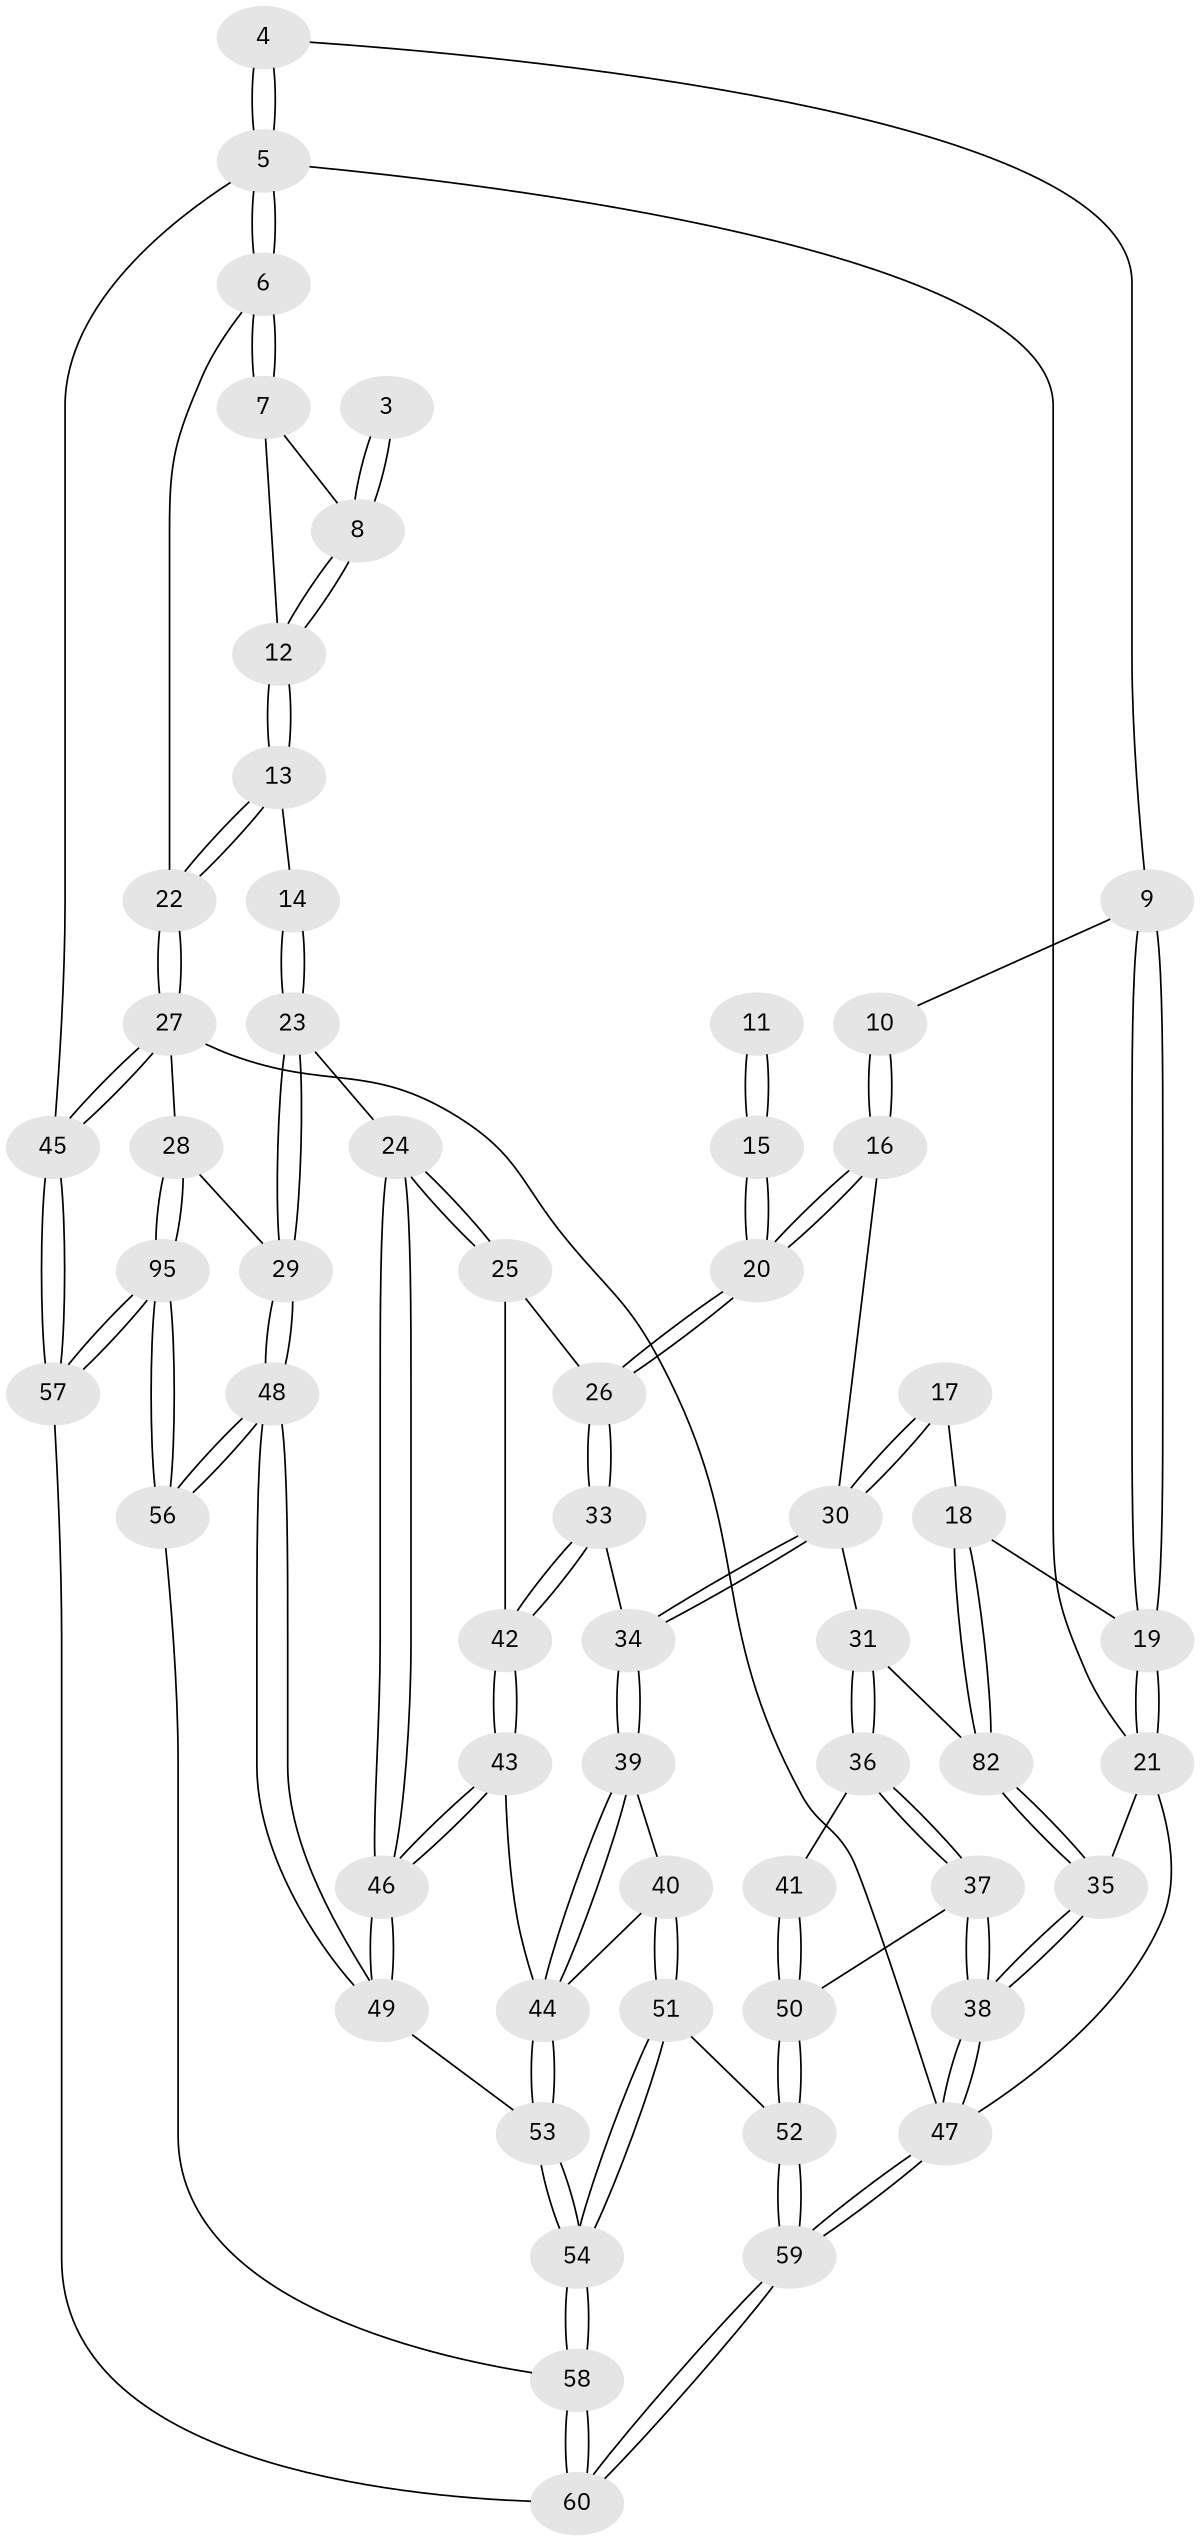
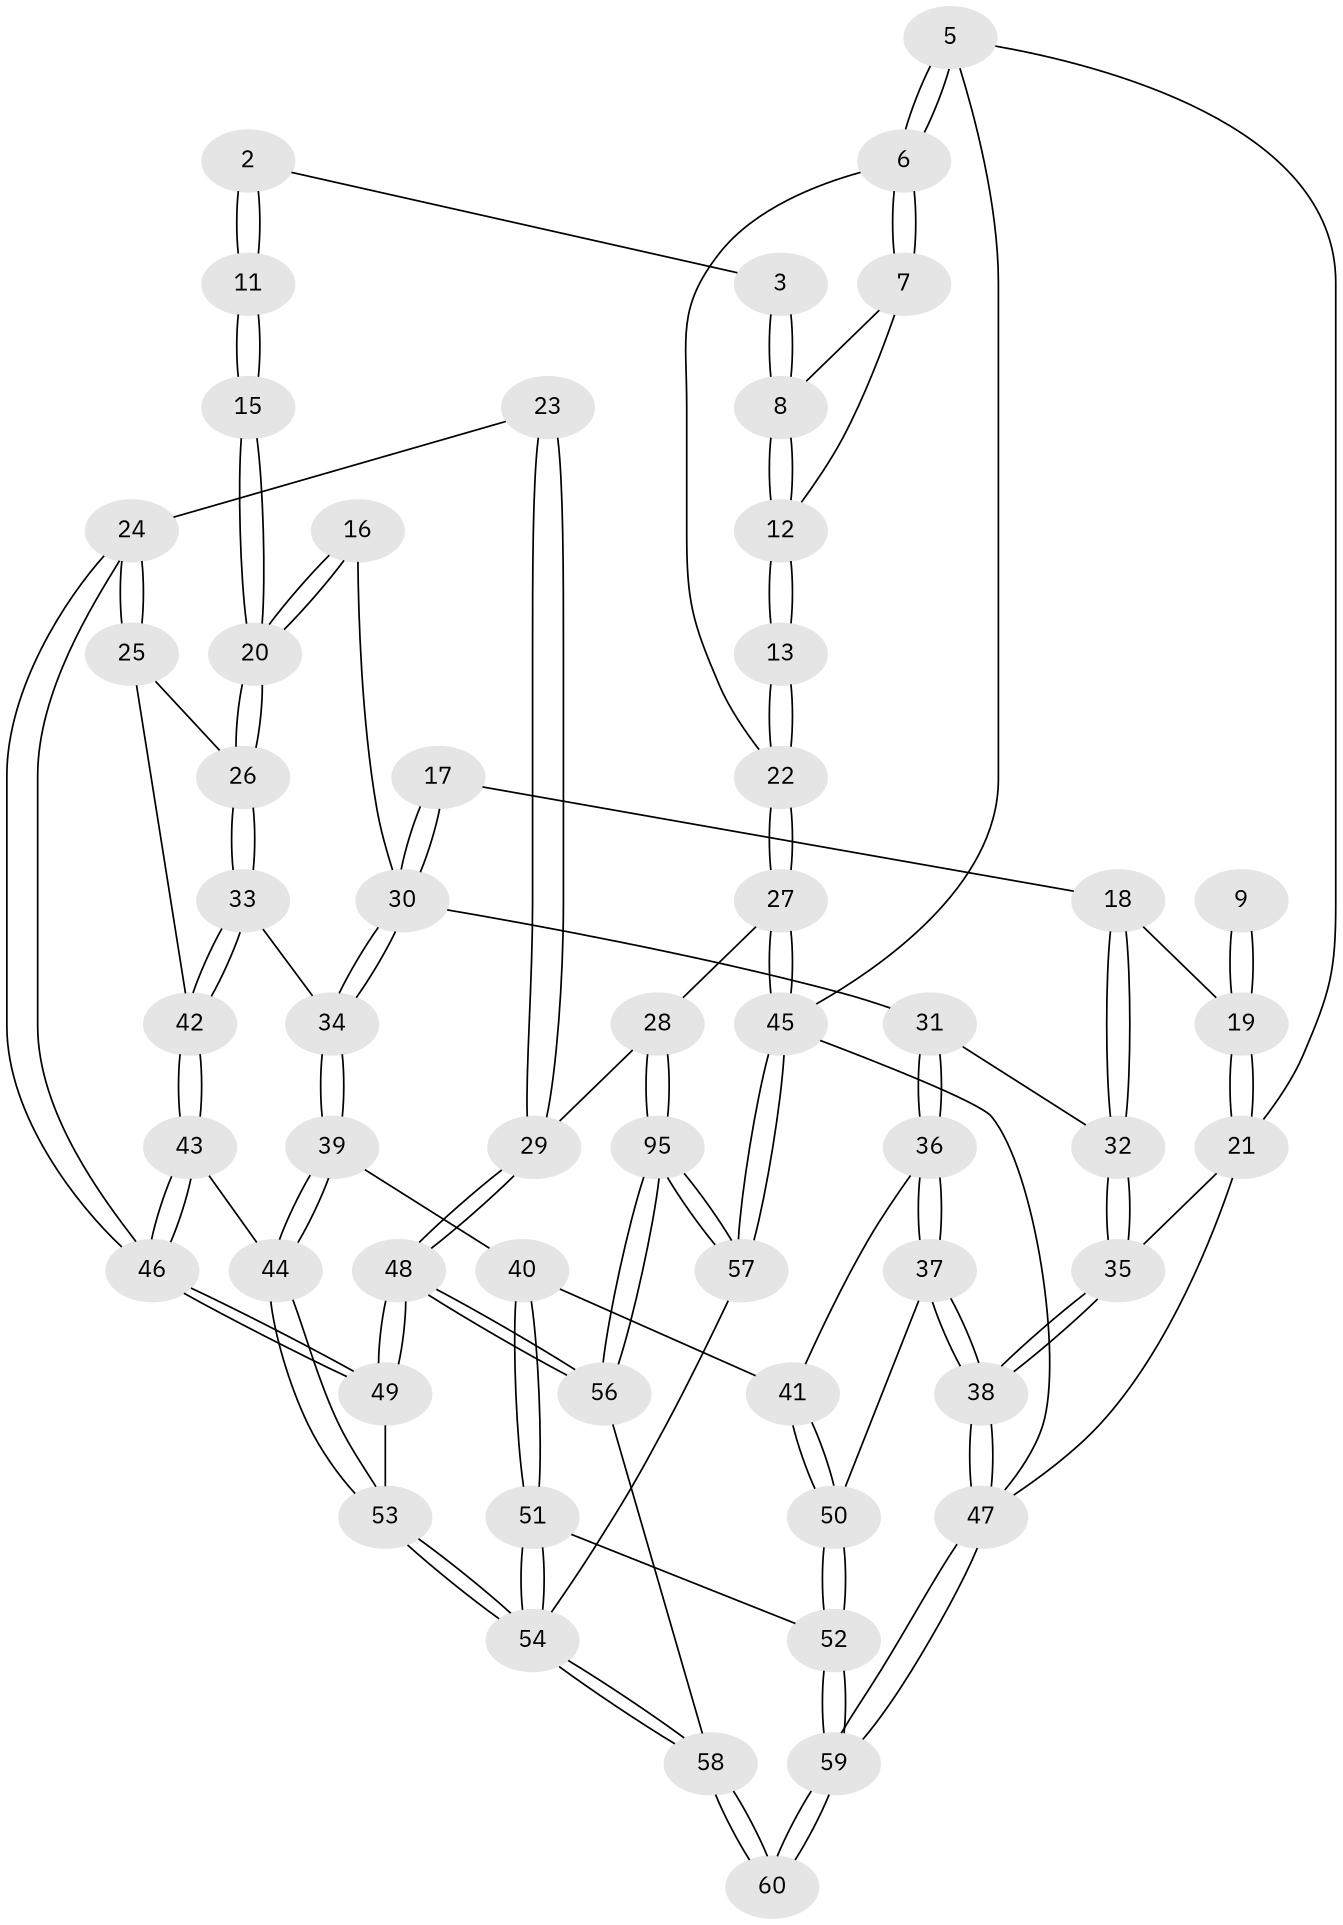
node "4": removed
node "2": added
node "14": removed
node "10": removed
edge "27" -- "47": now "45" -- "47"
node "82": label "82" -> "32"
edge "40" -- "44": now "40" -- "41"
edge "57" -- "60": now "57" -- "54"
